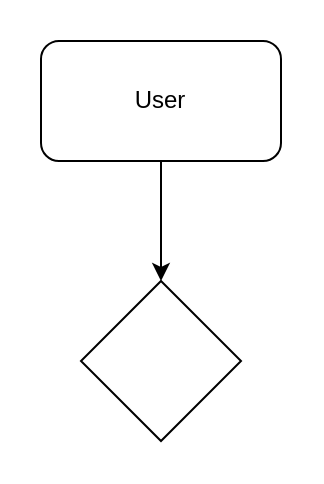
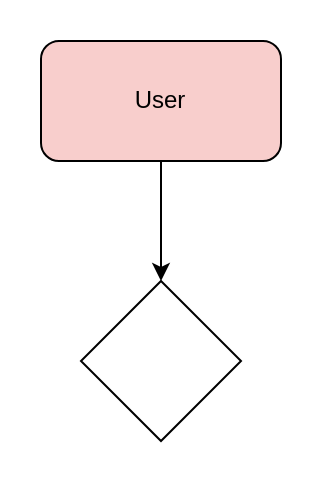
node "User": fillcolor #ffffff -> #f8cecc
